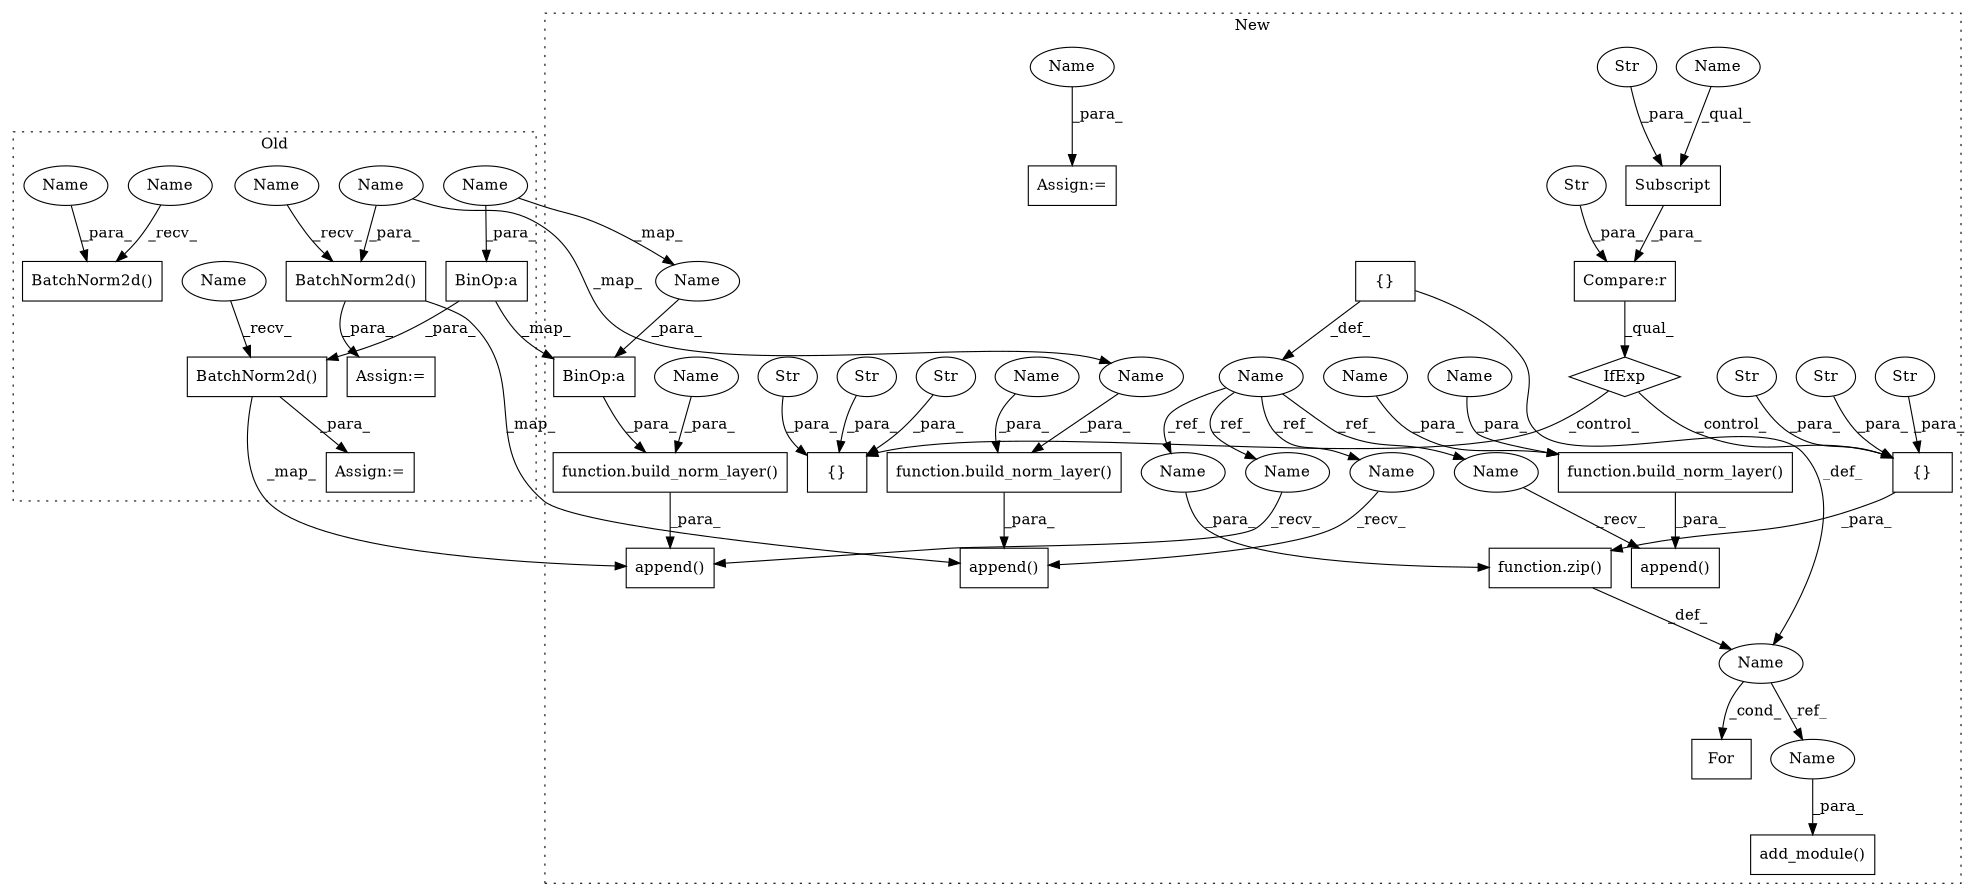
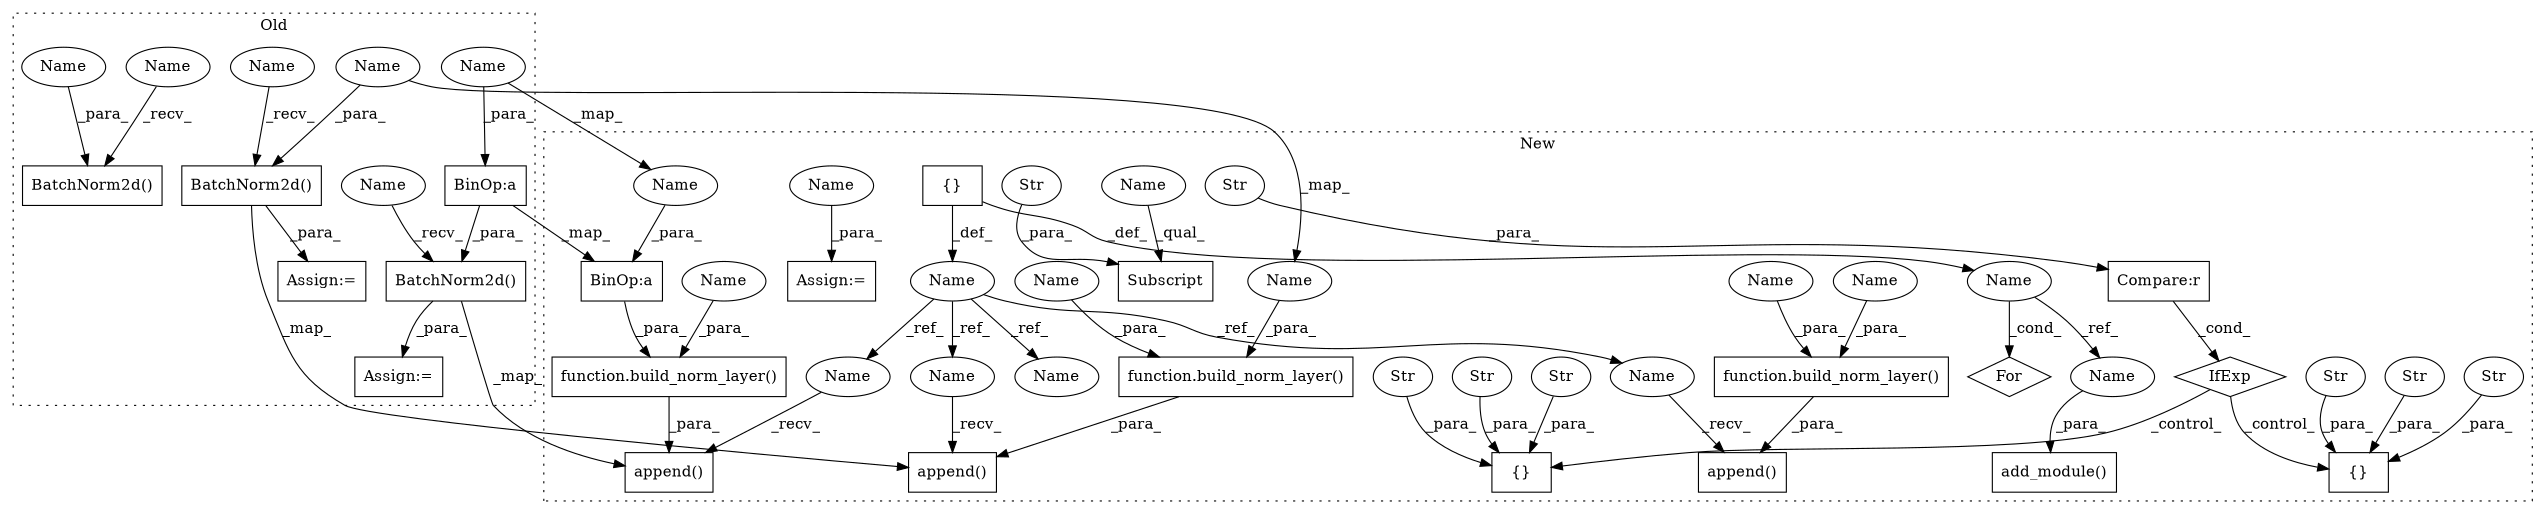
edge "Subscript" -> "Compare:r": removed, label "_para_"
edge "Compare:r" -> "IfExp": label "_qual_" -> "_cond_"
node "function.zip()": removed
node "For": shape box -> diamond
